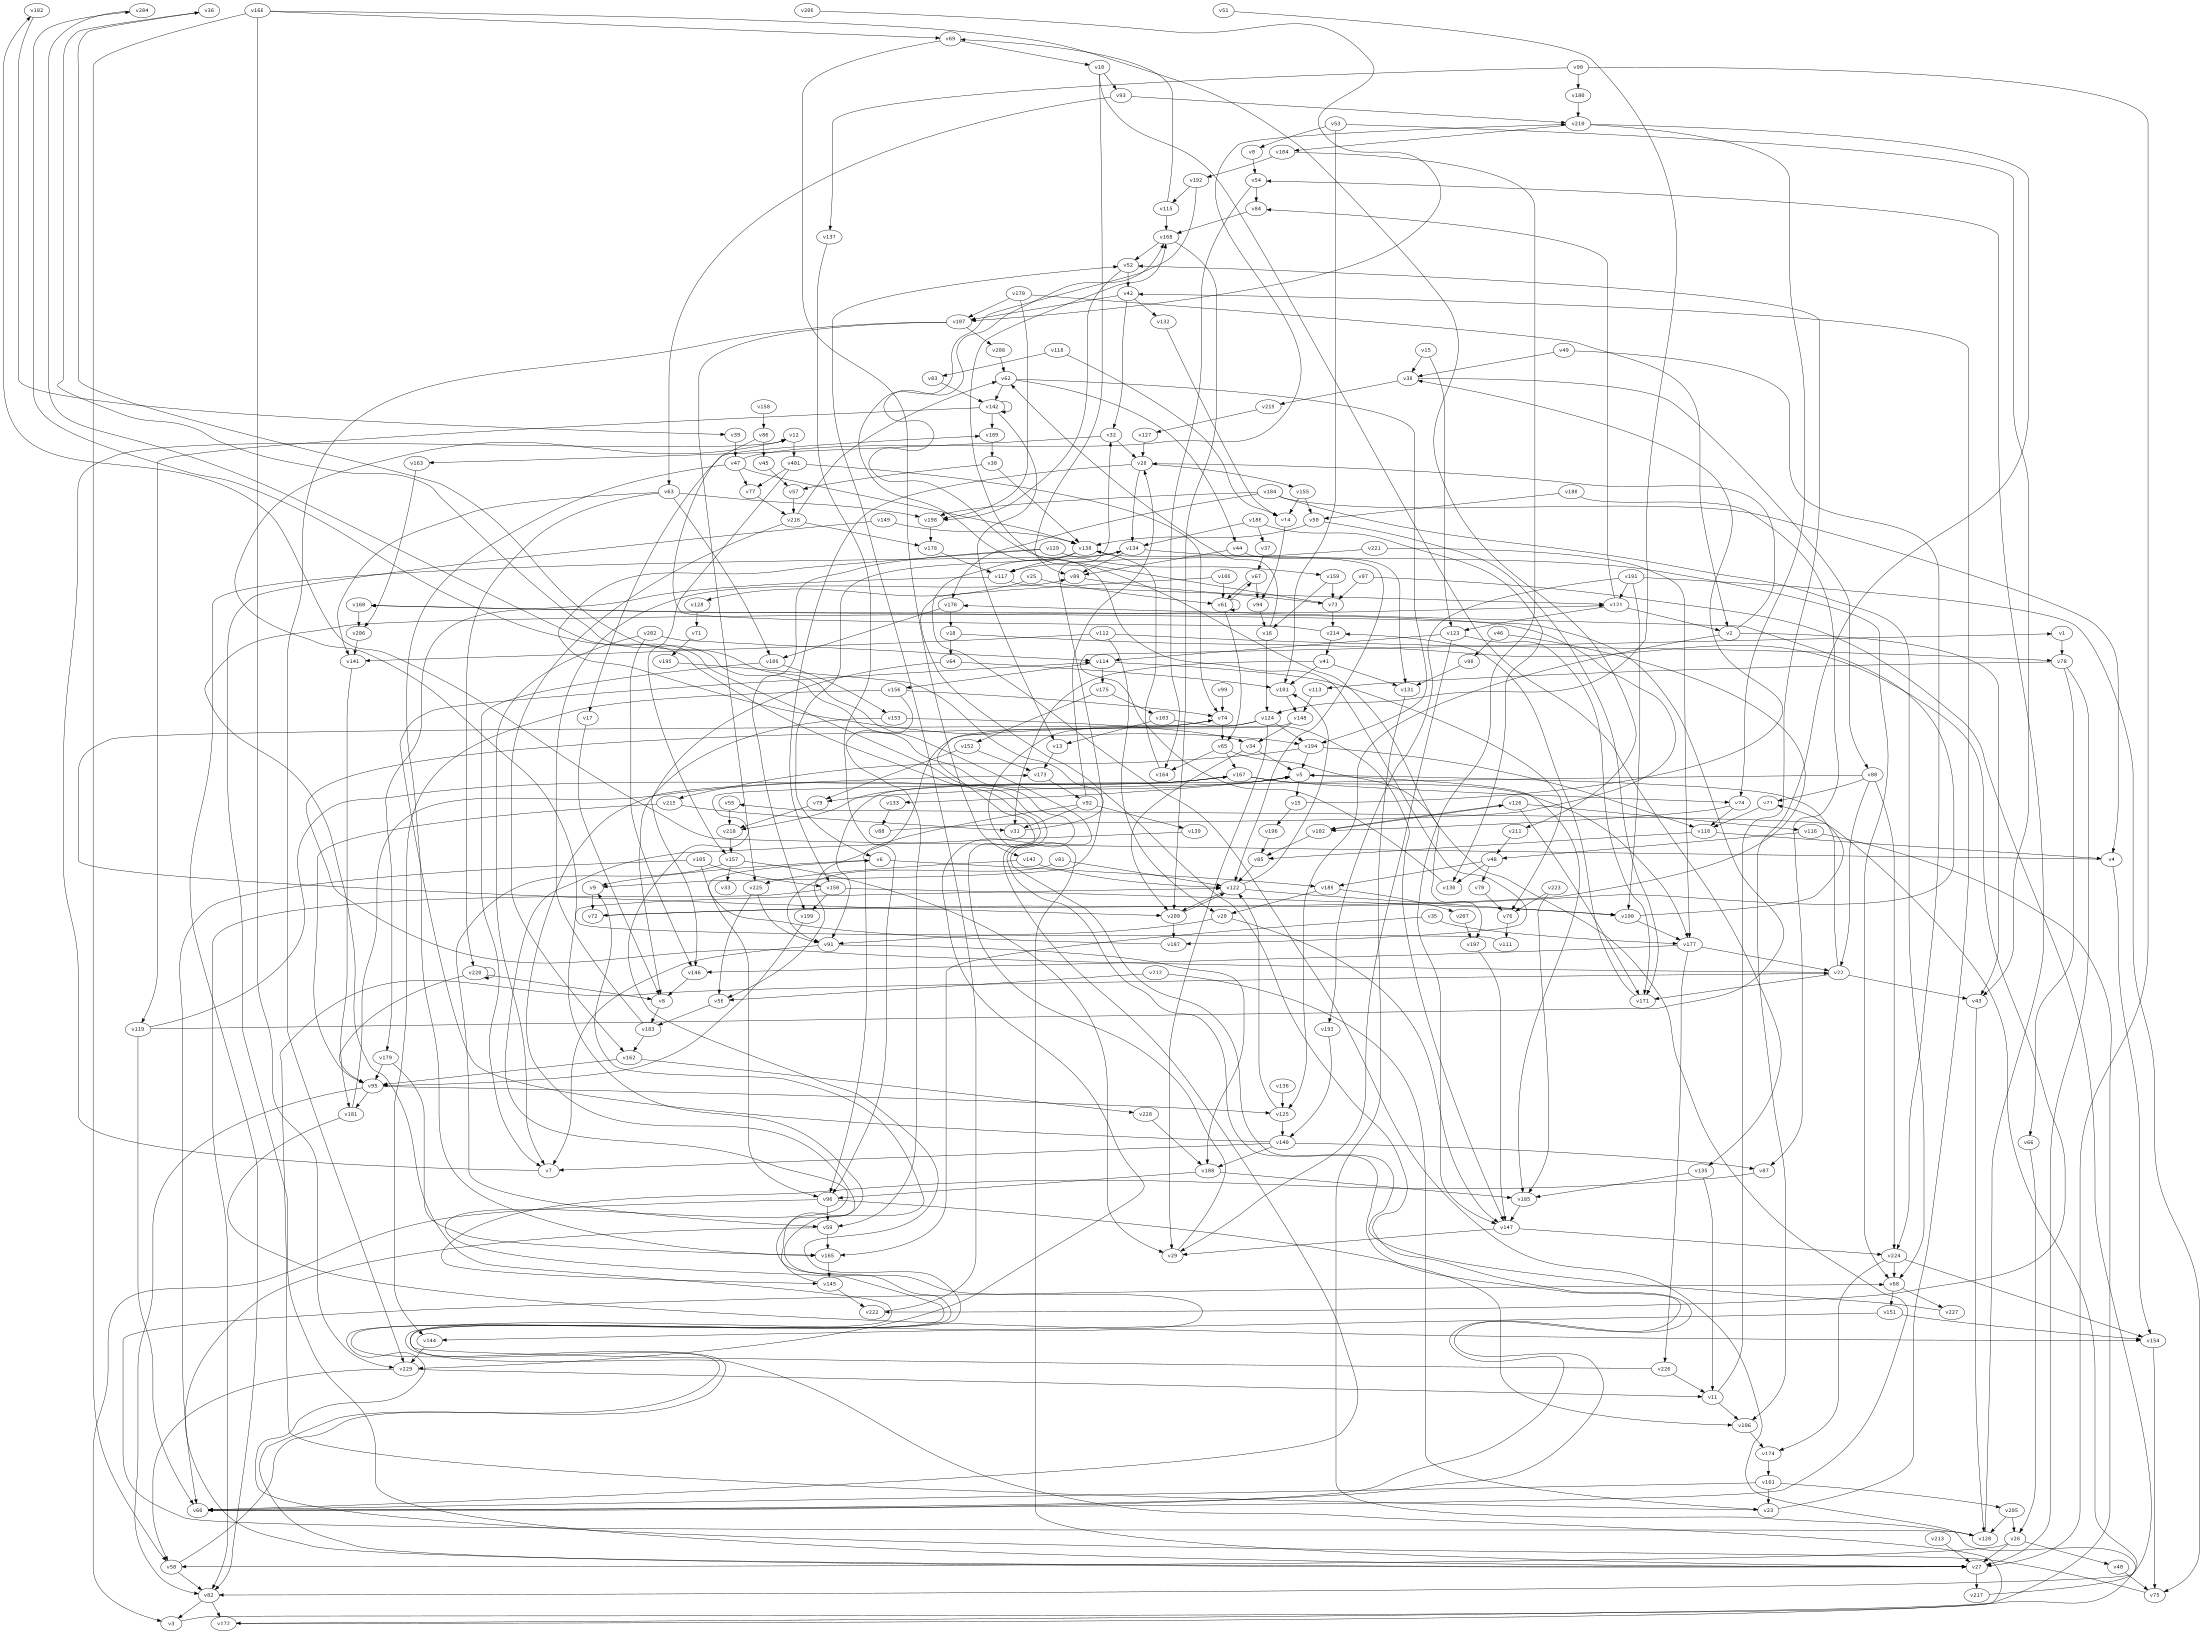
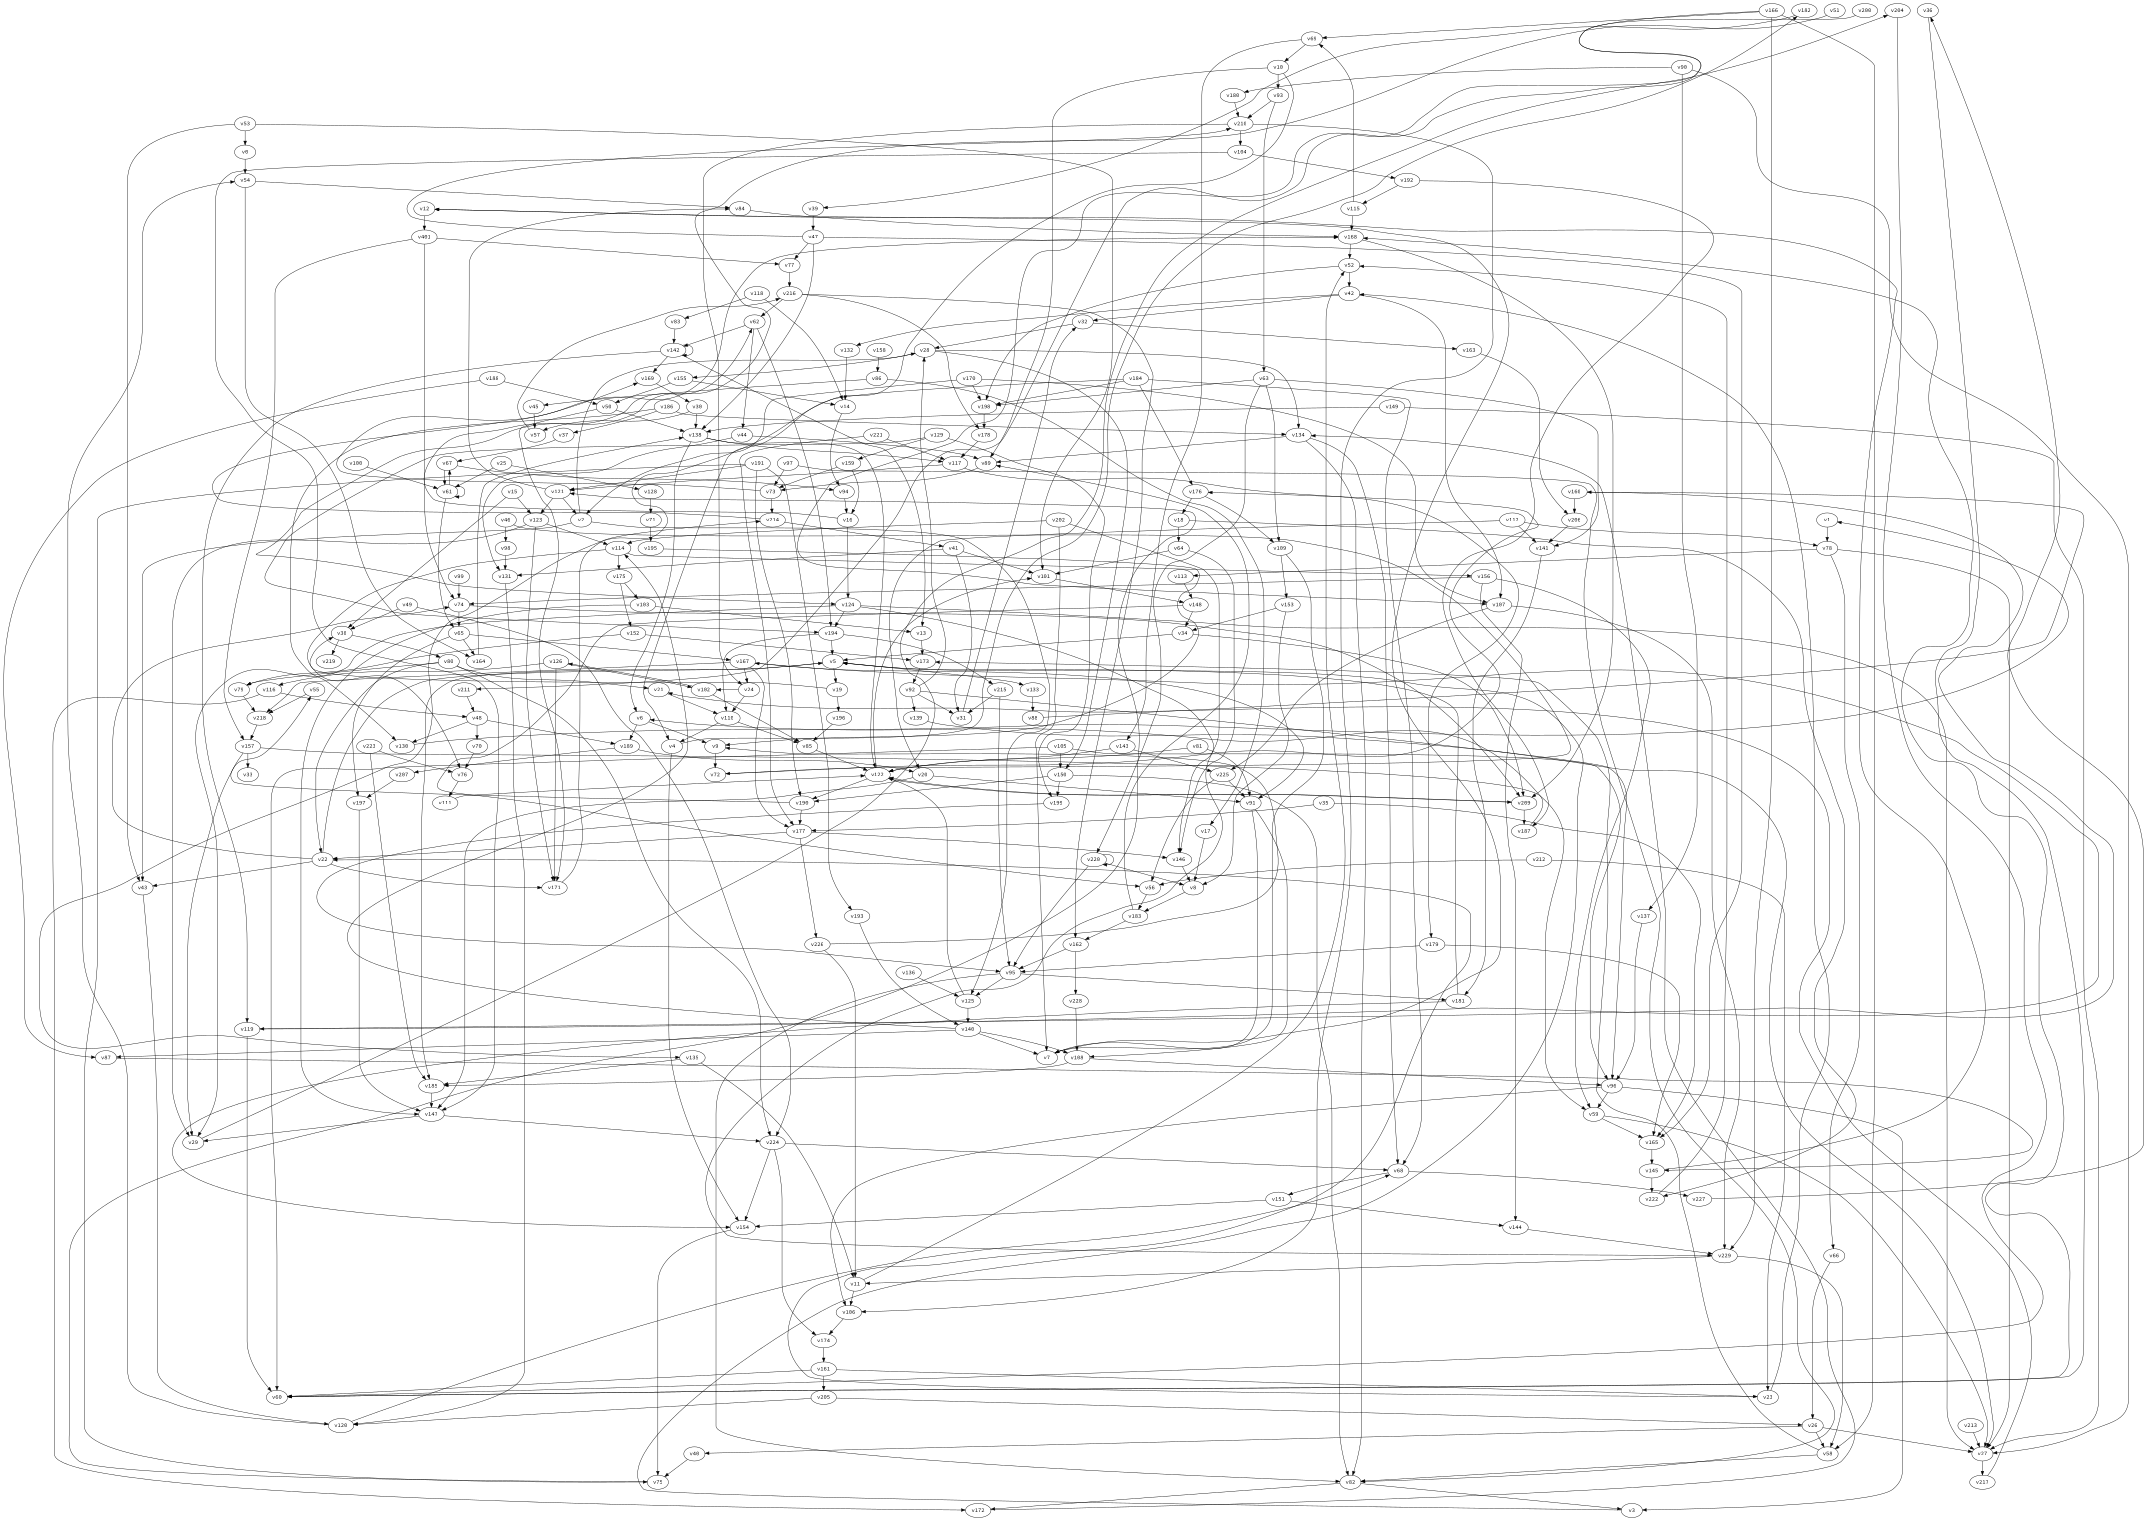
node "v208": removed
node "v127": removed
edge "v119" -> "v160": reversed
edge "v100" -> "v60": removed
